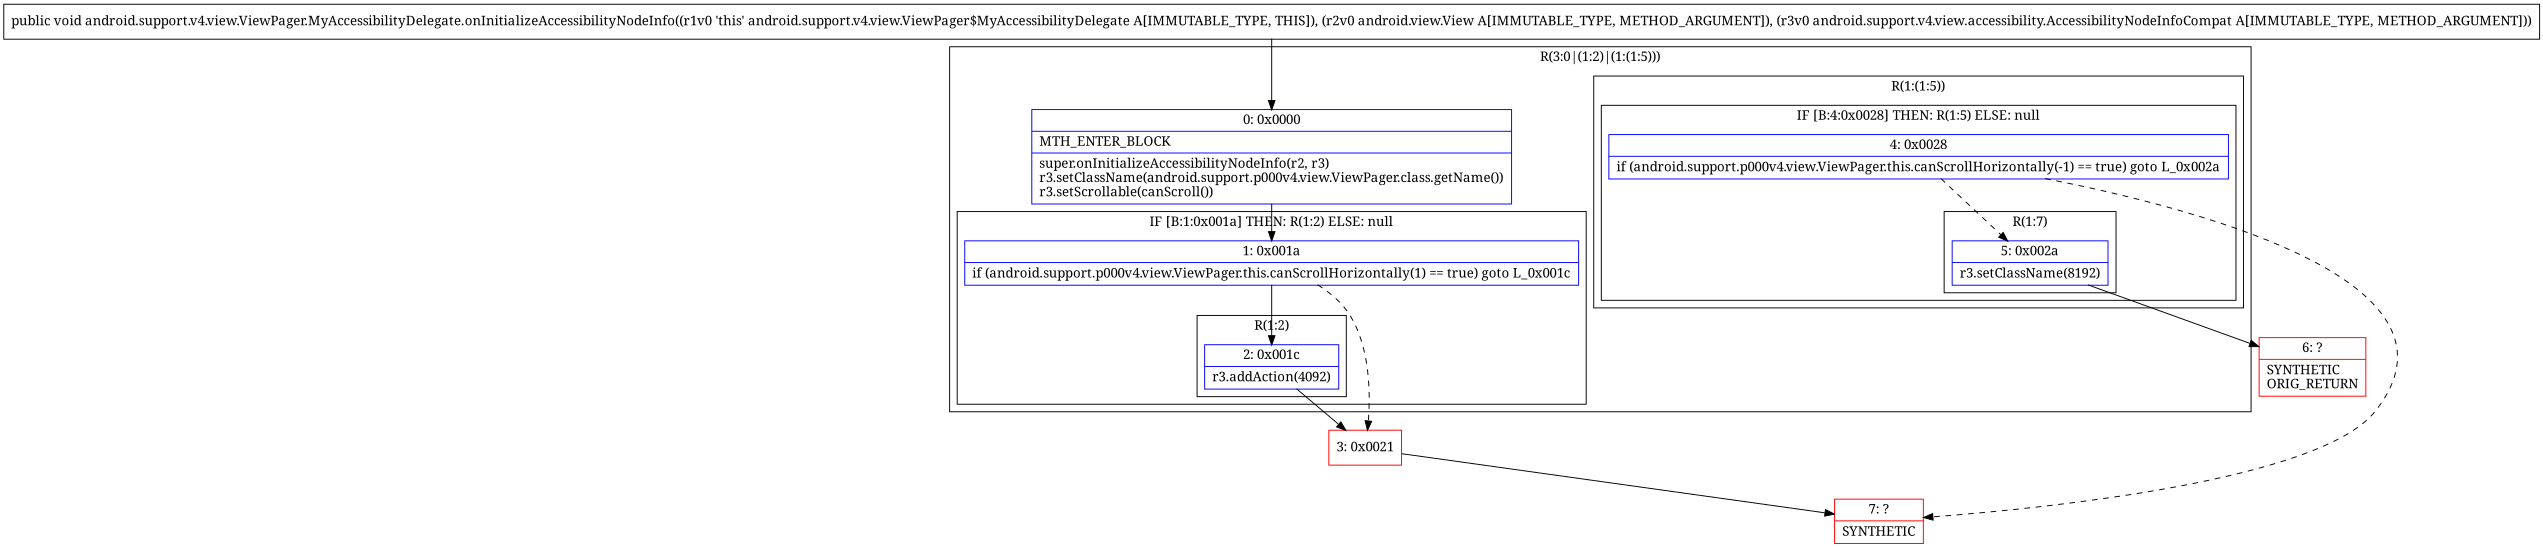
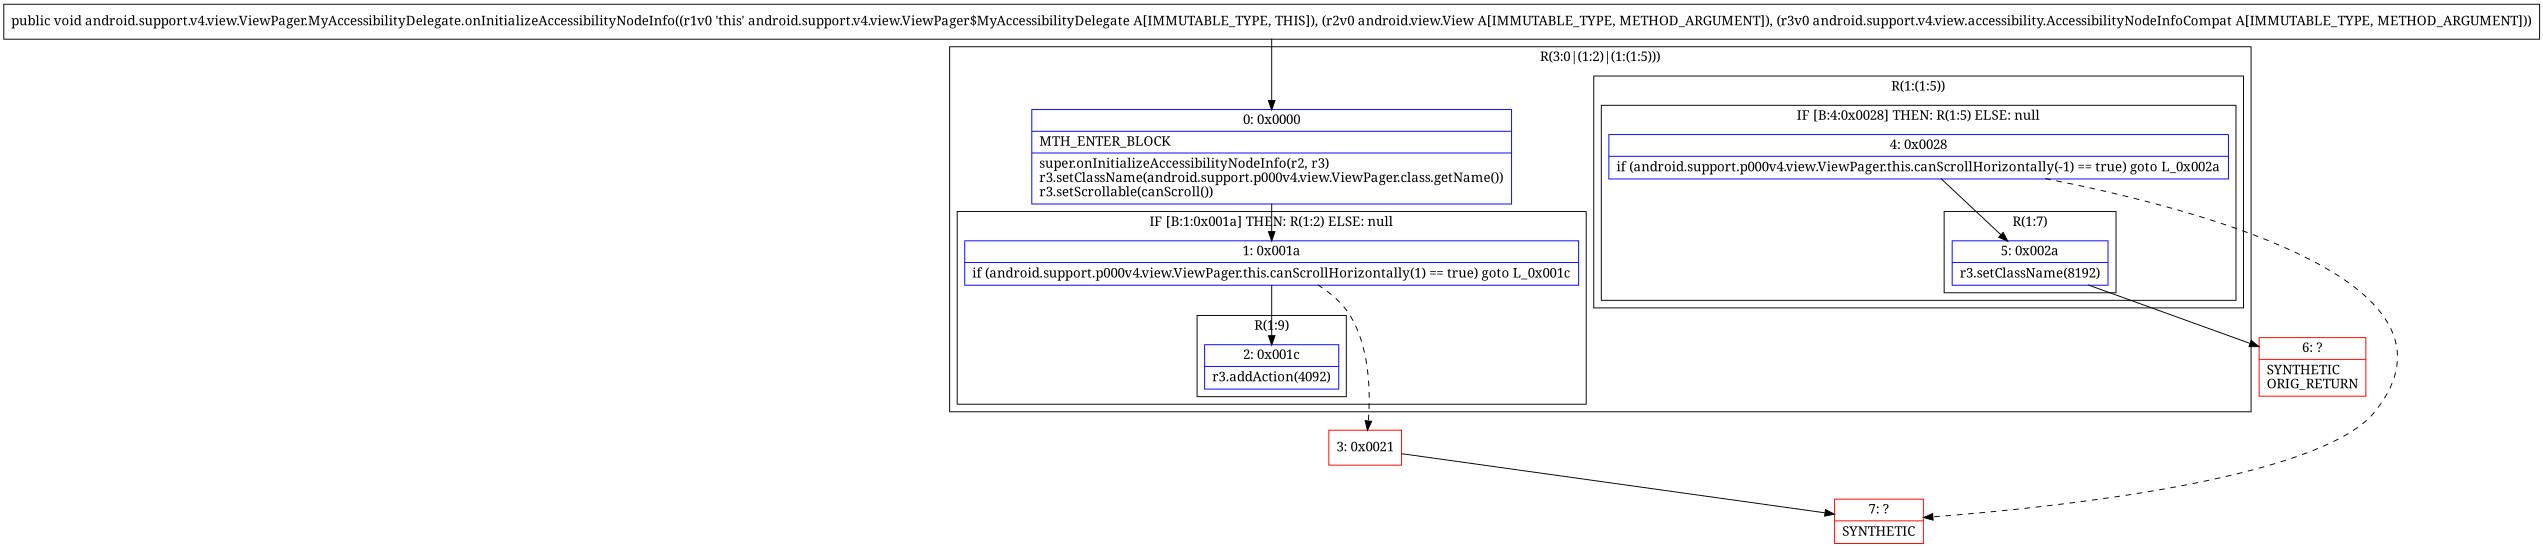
edge "4: 0x0028" -> "5: 0x002a": style dashed -> solid
cluster "R(1:2)": label "R(1:2)" -> "R(1:9)"
edge "2: 0x001c" -> "3: 0x0021": removed
